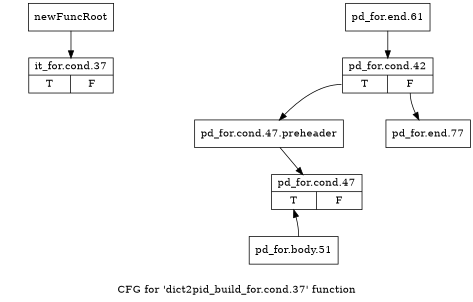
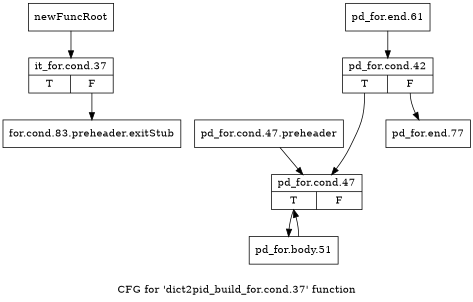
edge "pd_for.cond.42" -> "pd_for.cond.47.preheader": now "pd_for.cond.42" -> "pd_for.cond.47"
node "for.cond.83.preheader.exitStub": added
edge "pd_for.cond.47" -> "pd_for.body.51": added
